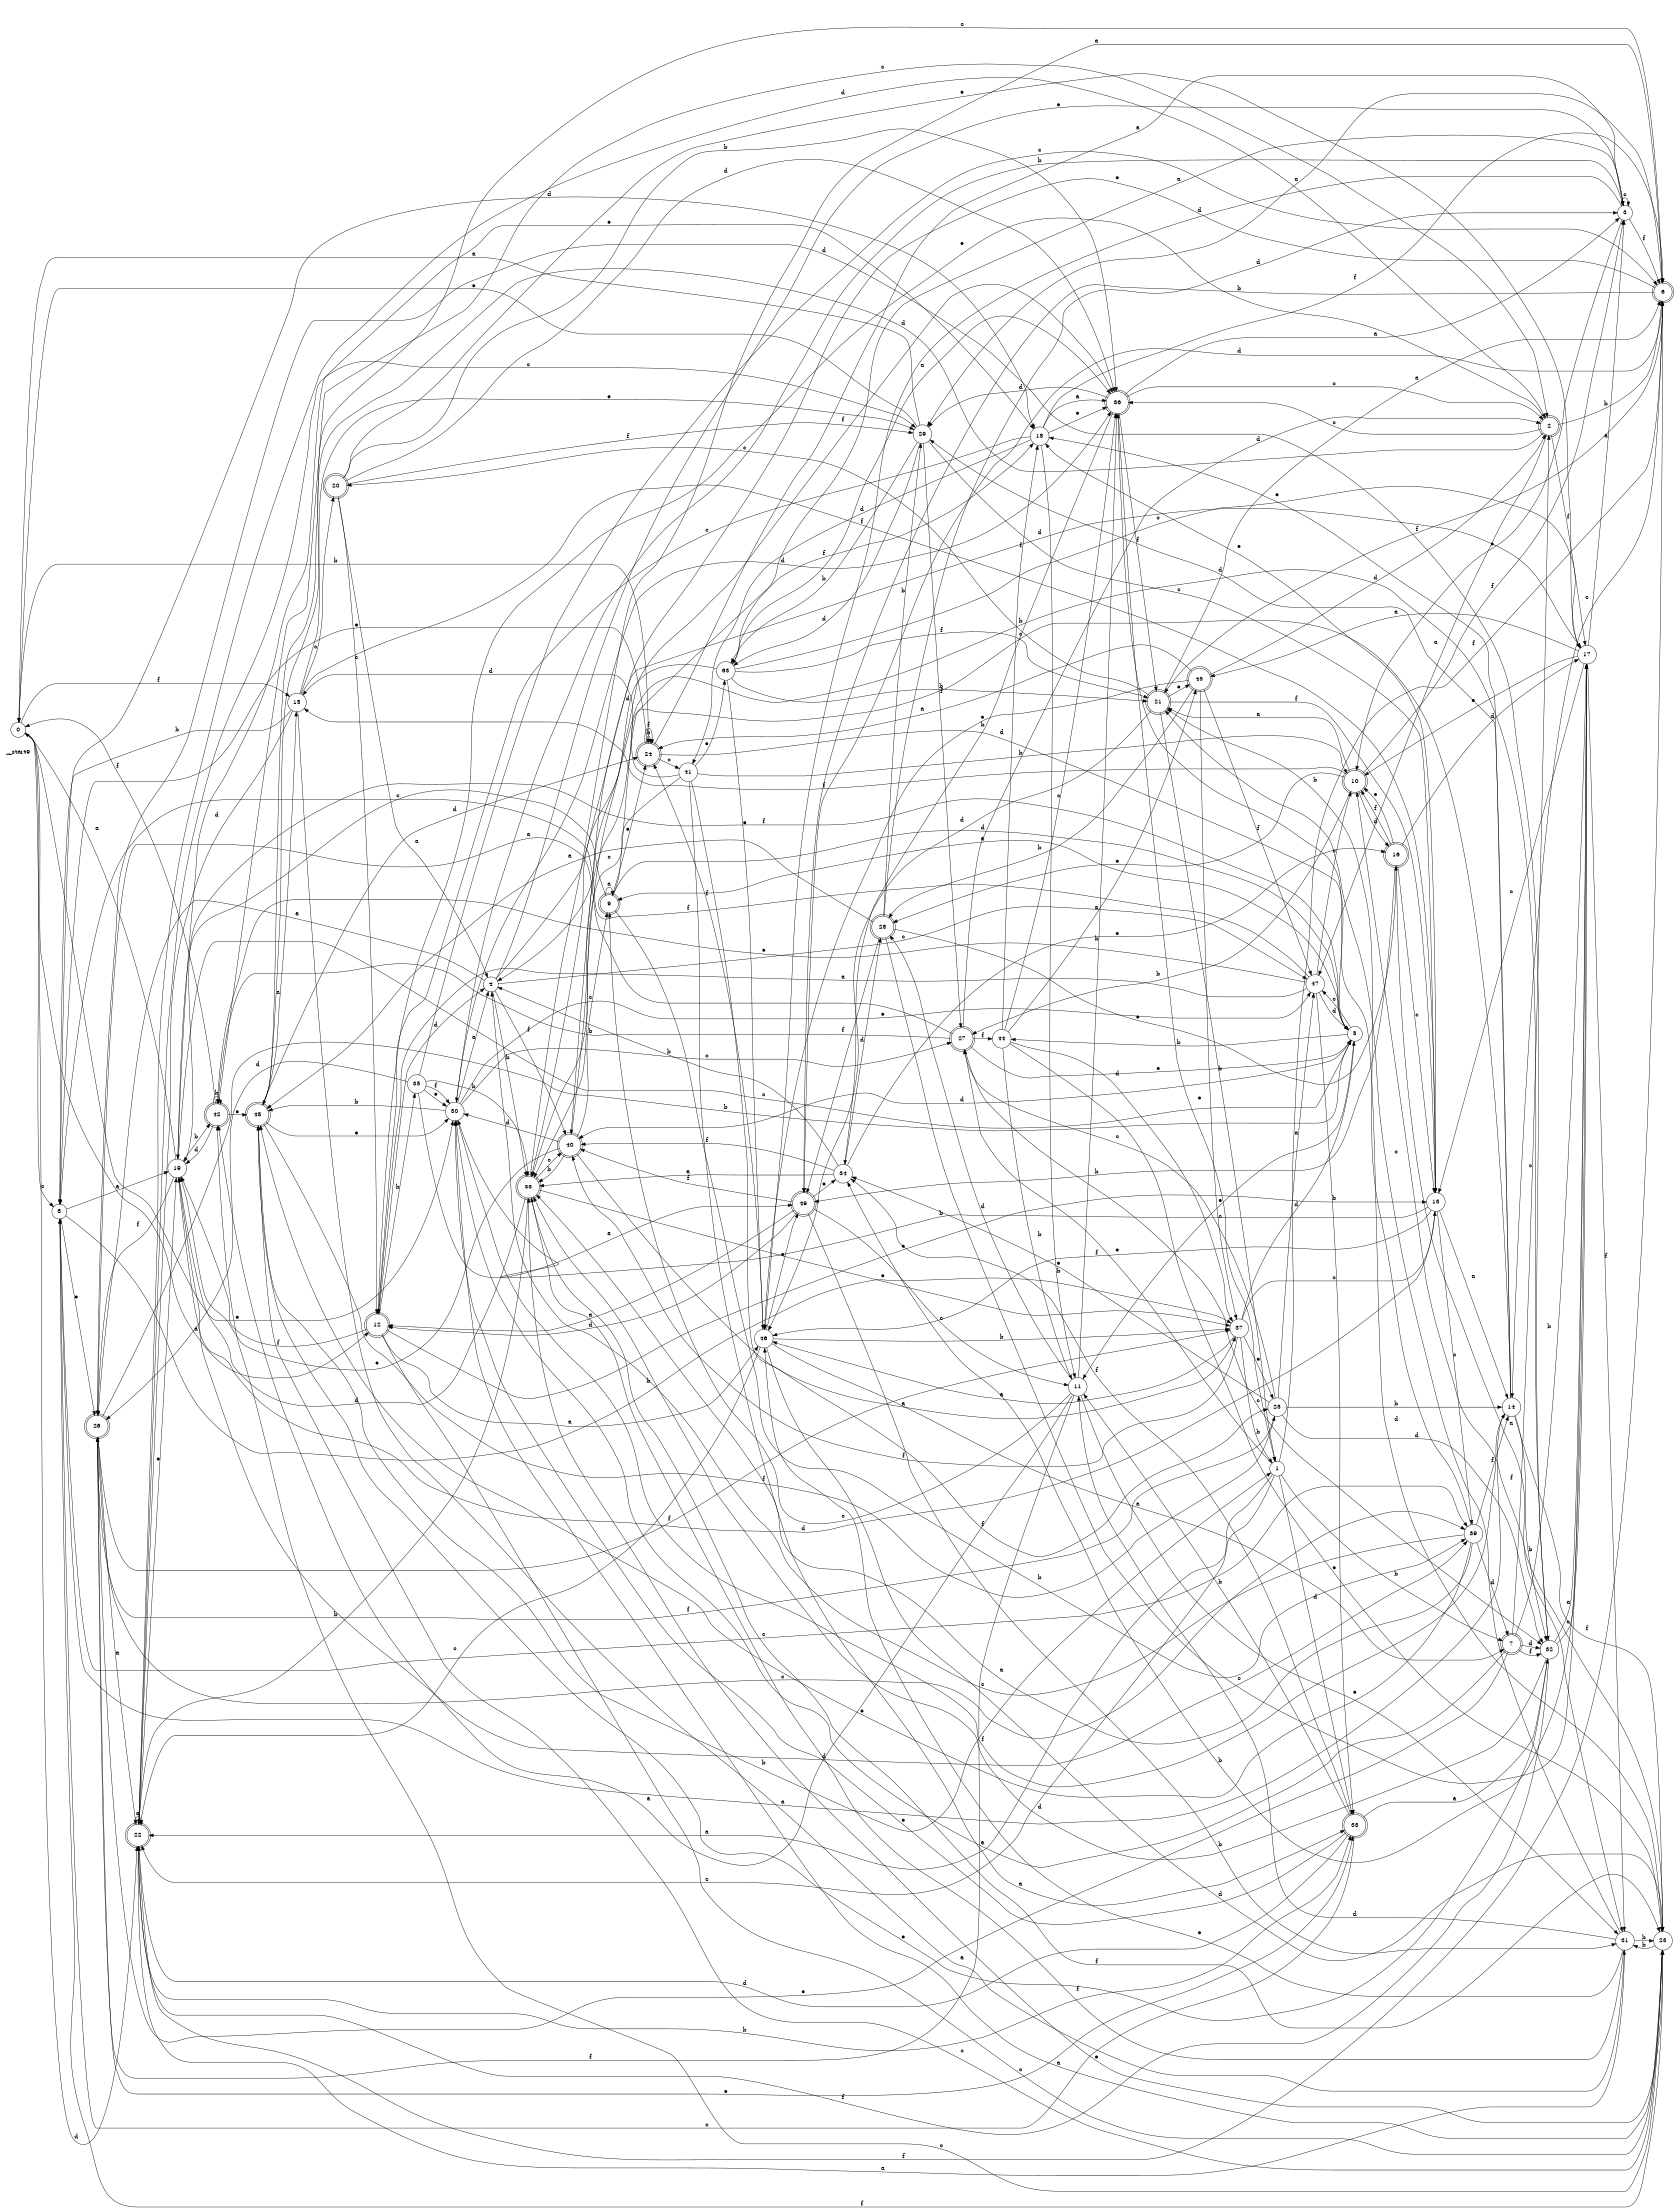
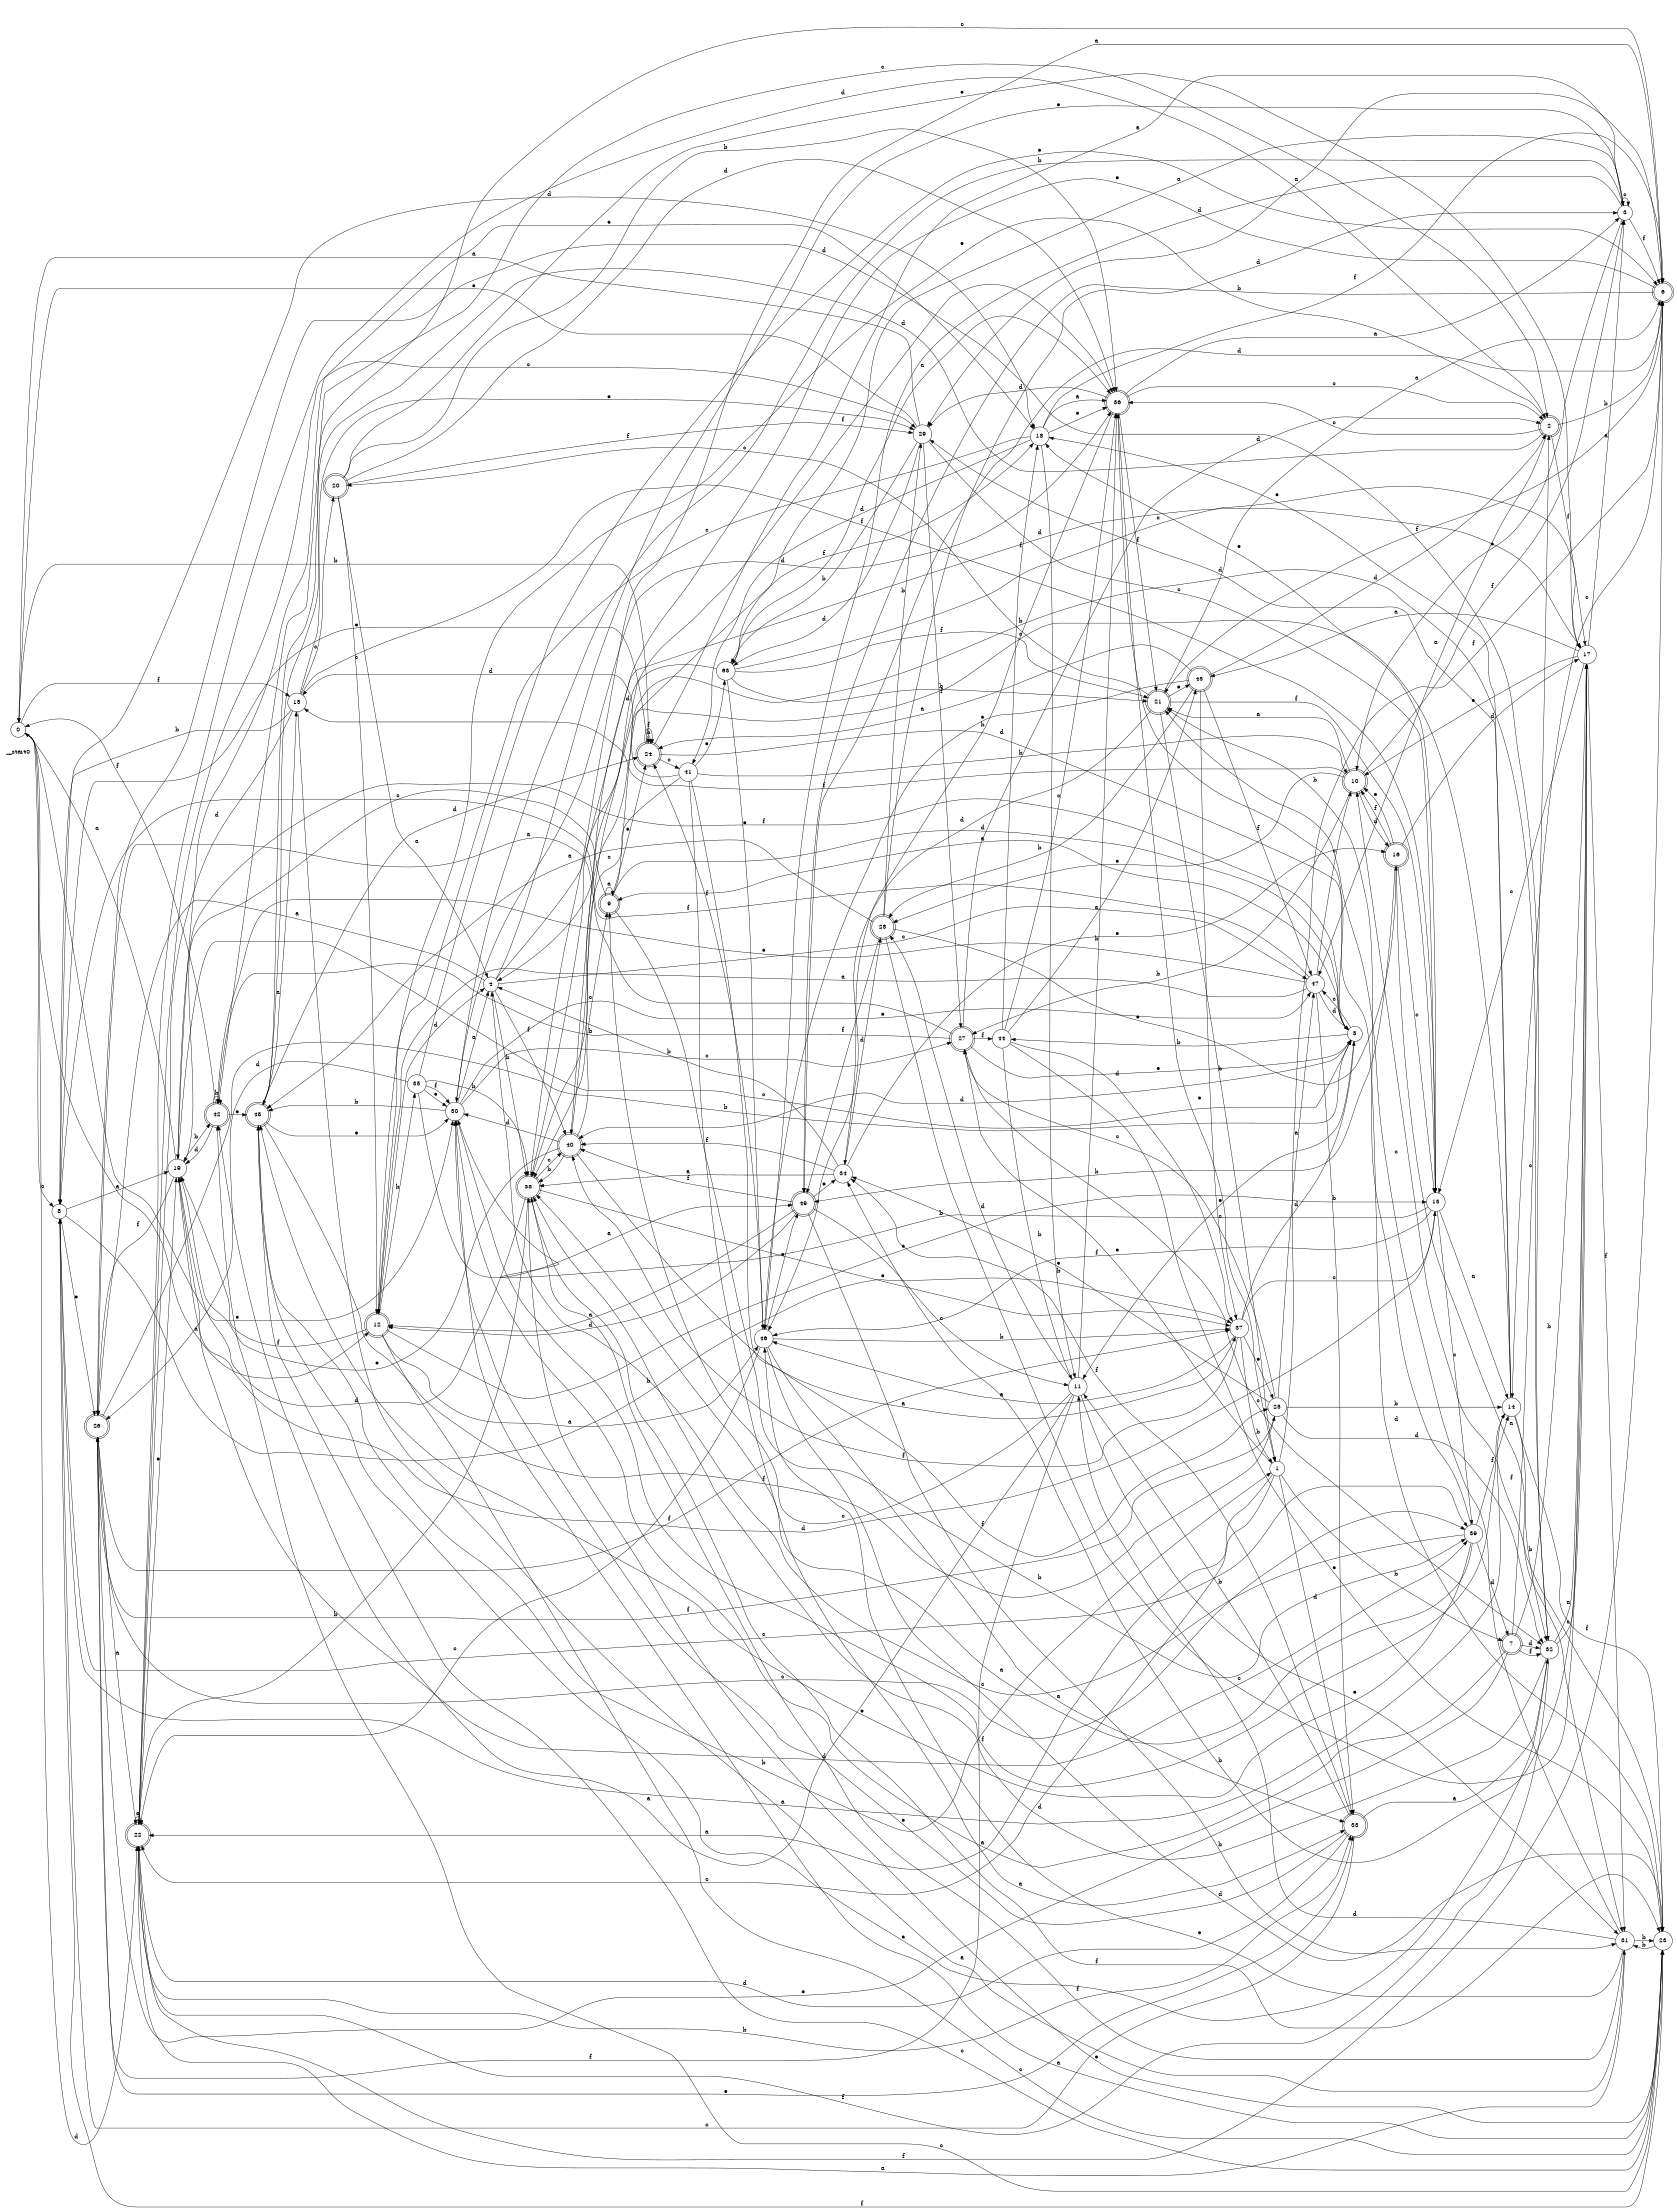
edge "35" -> "6": label "c" -> "e"
node "__start9": label "__start9" -> "__start0"
edge "46" -> "7": now "46" -> "33"
